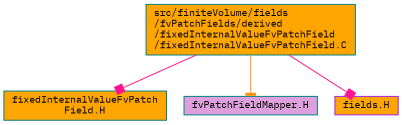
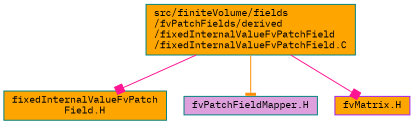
node "fields.H": label "fields.H" -> "fvMatrix.H"
